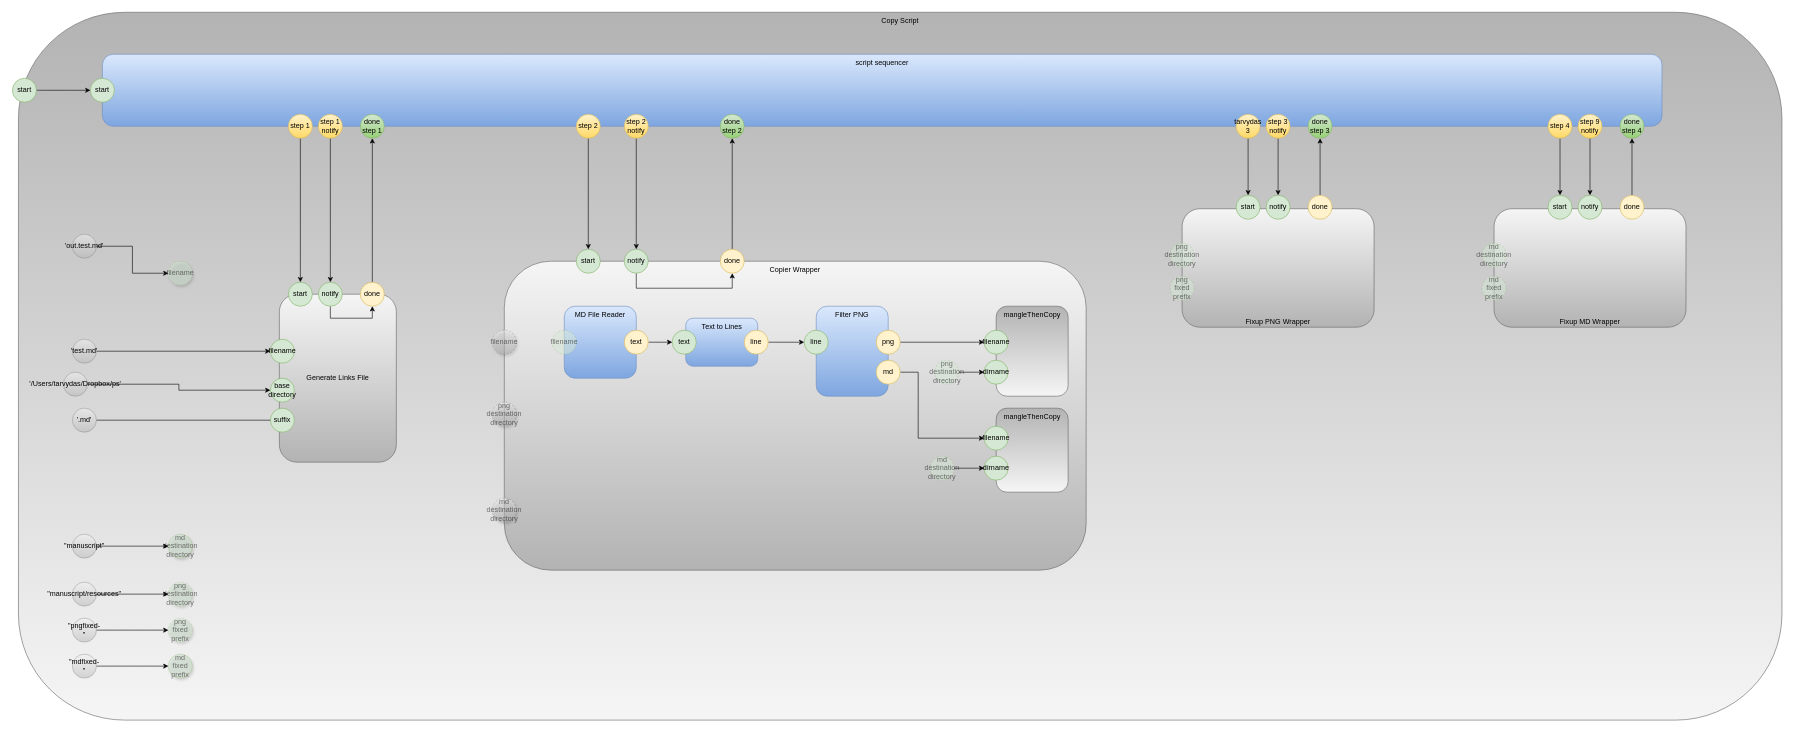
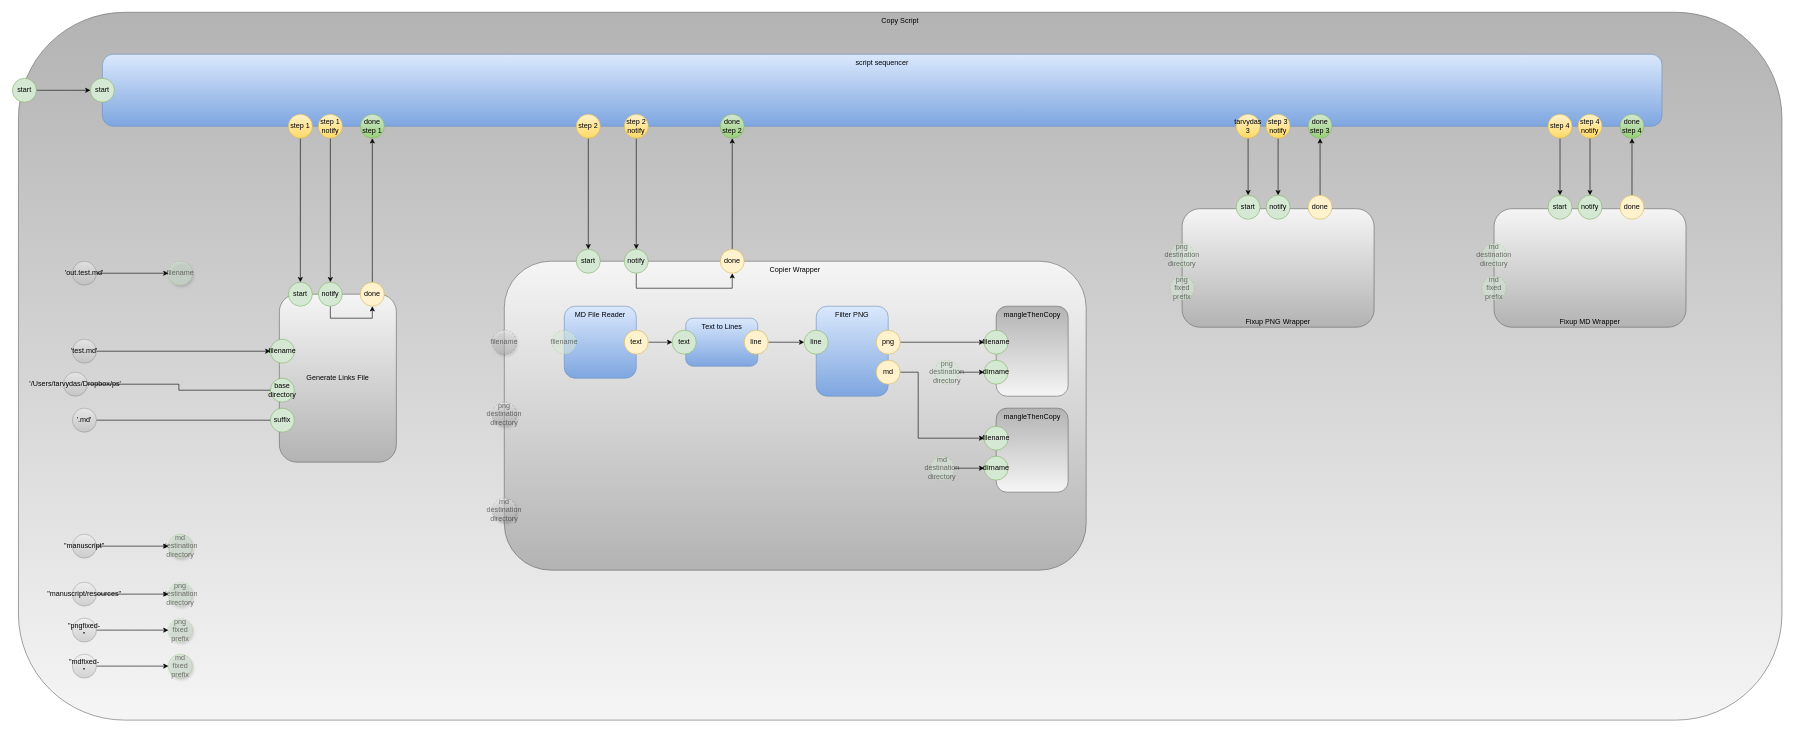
node "step 9 notify": label "step 9 notify" -> "step 4 notify"
node "'out.test.md'": moved (84, 246) -> (84, 273)
edge "'/Users/tarvydas/Dropbox/ps'" -> "base directory": arrowhead classic -> none
